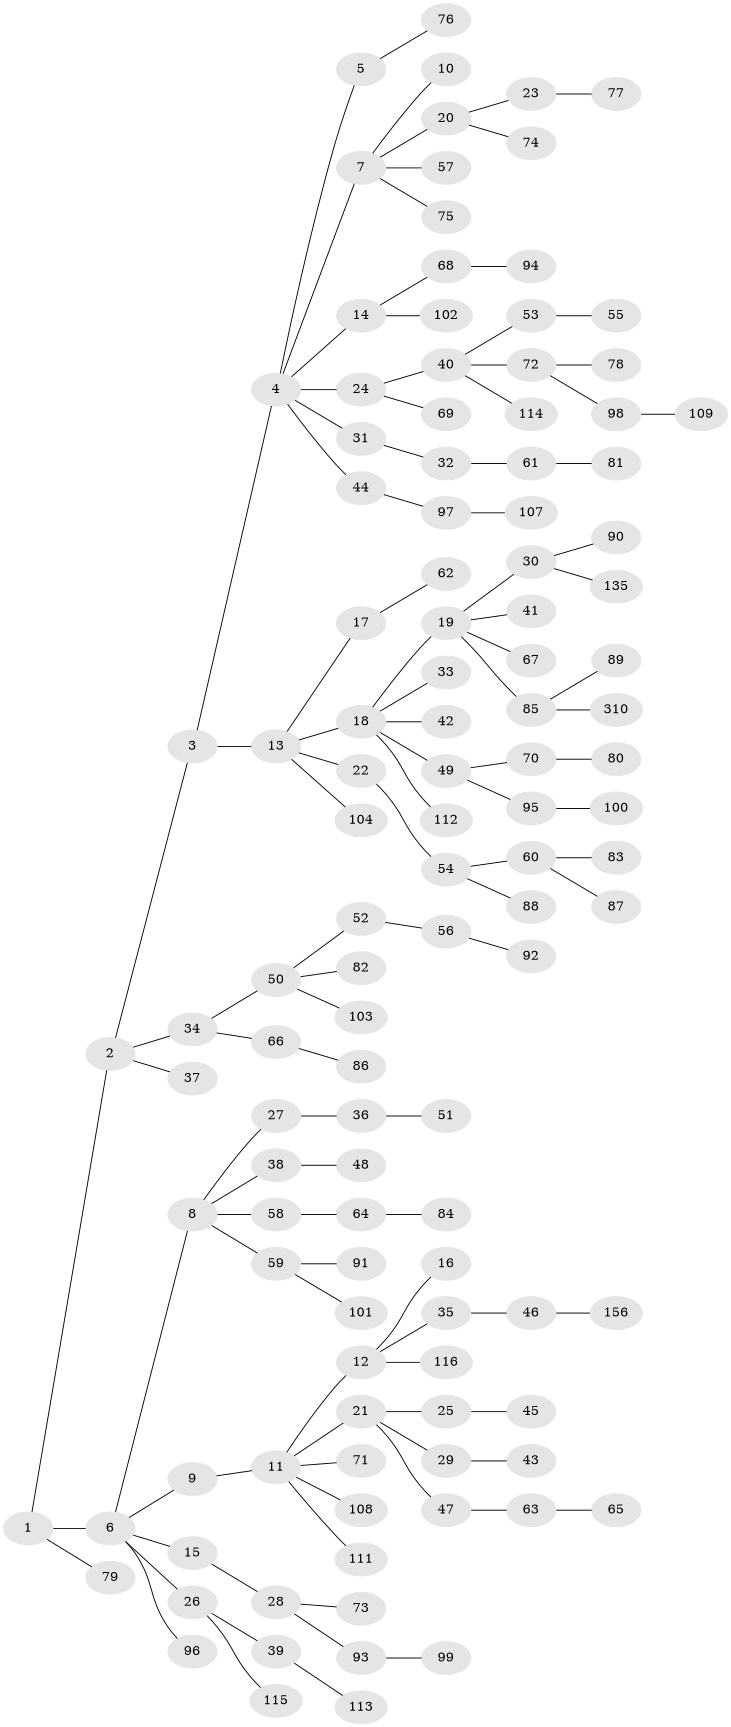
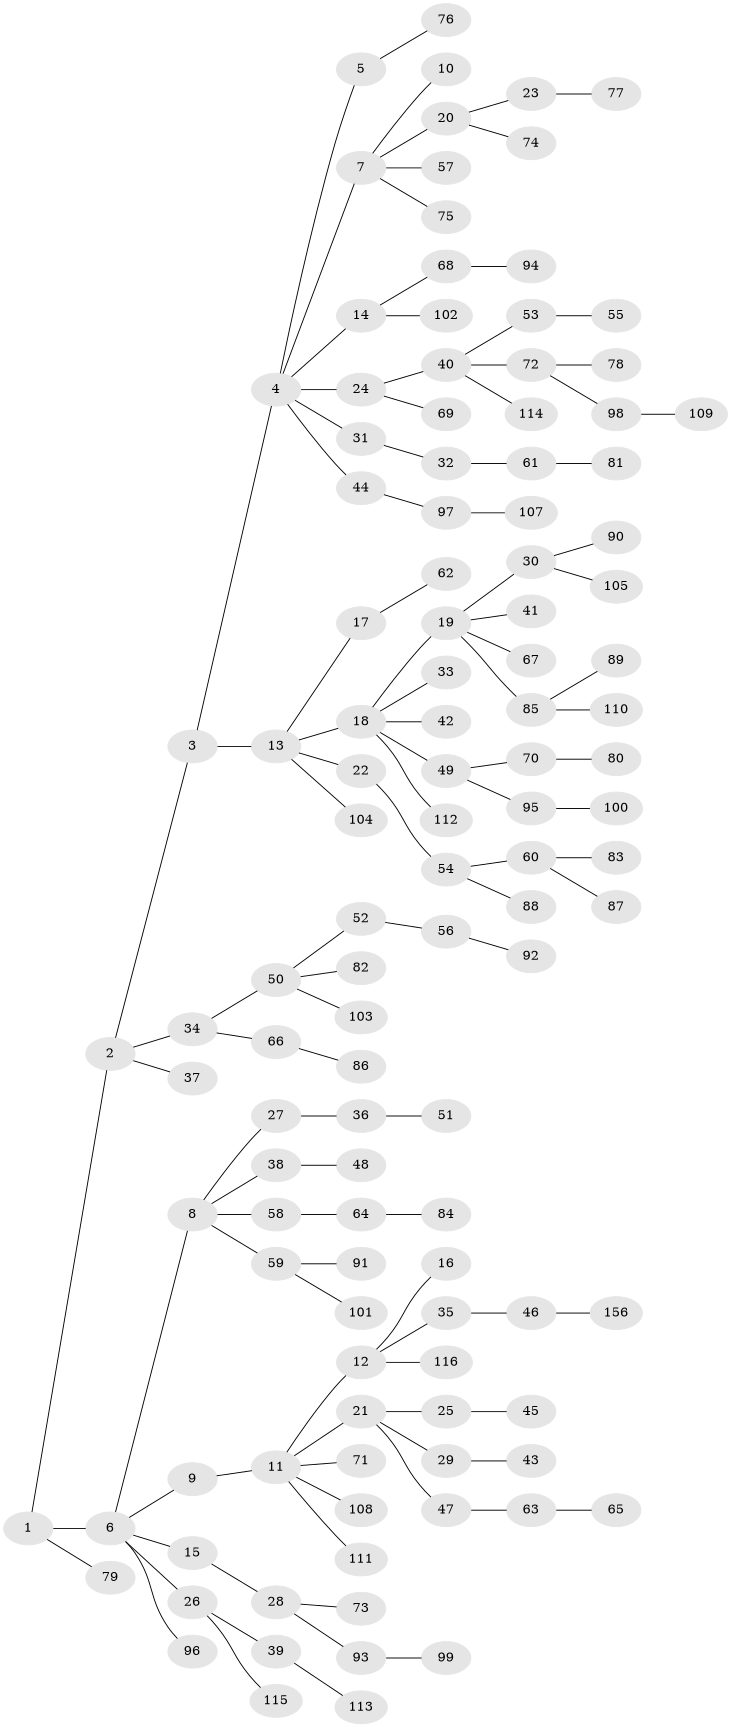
node "135": label "135" -> "105"
node "310": label "310" -> "110"
